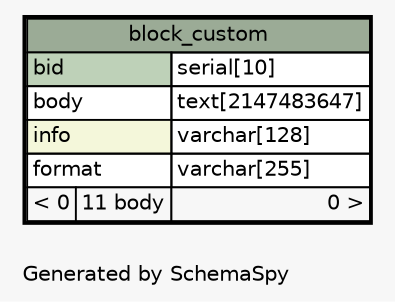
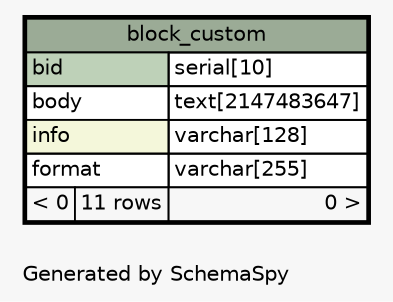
node "block_custom": text "11 body" -> "11 rows"
